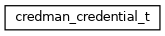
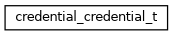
node "credman_credential_t": label "credman_credential_t" -> "credential_credential_t"
